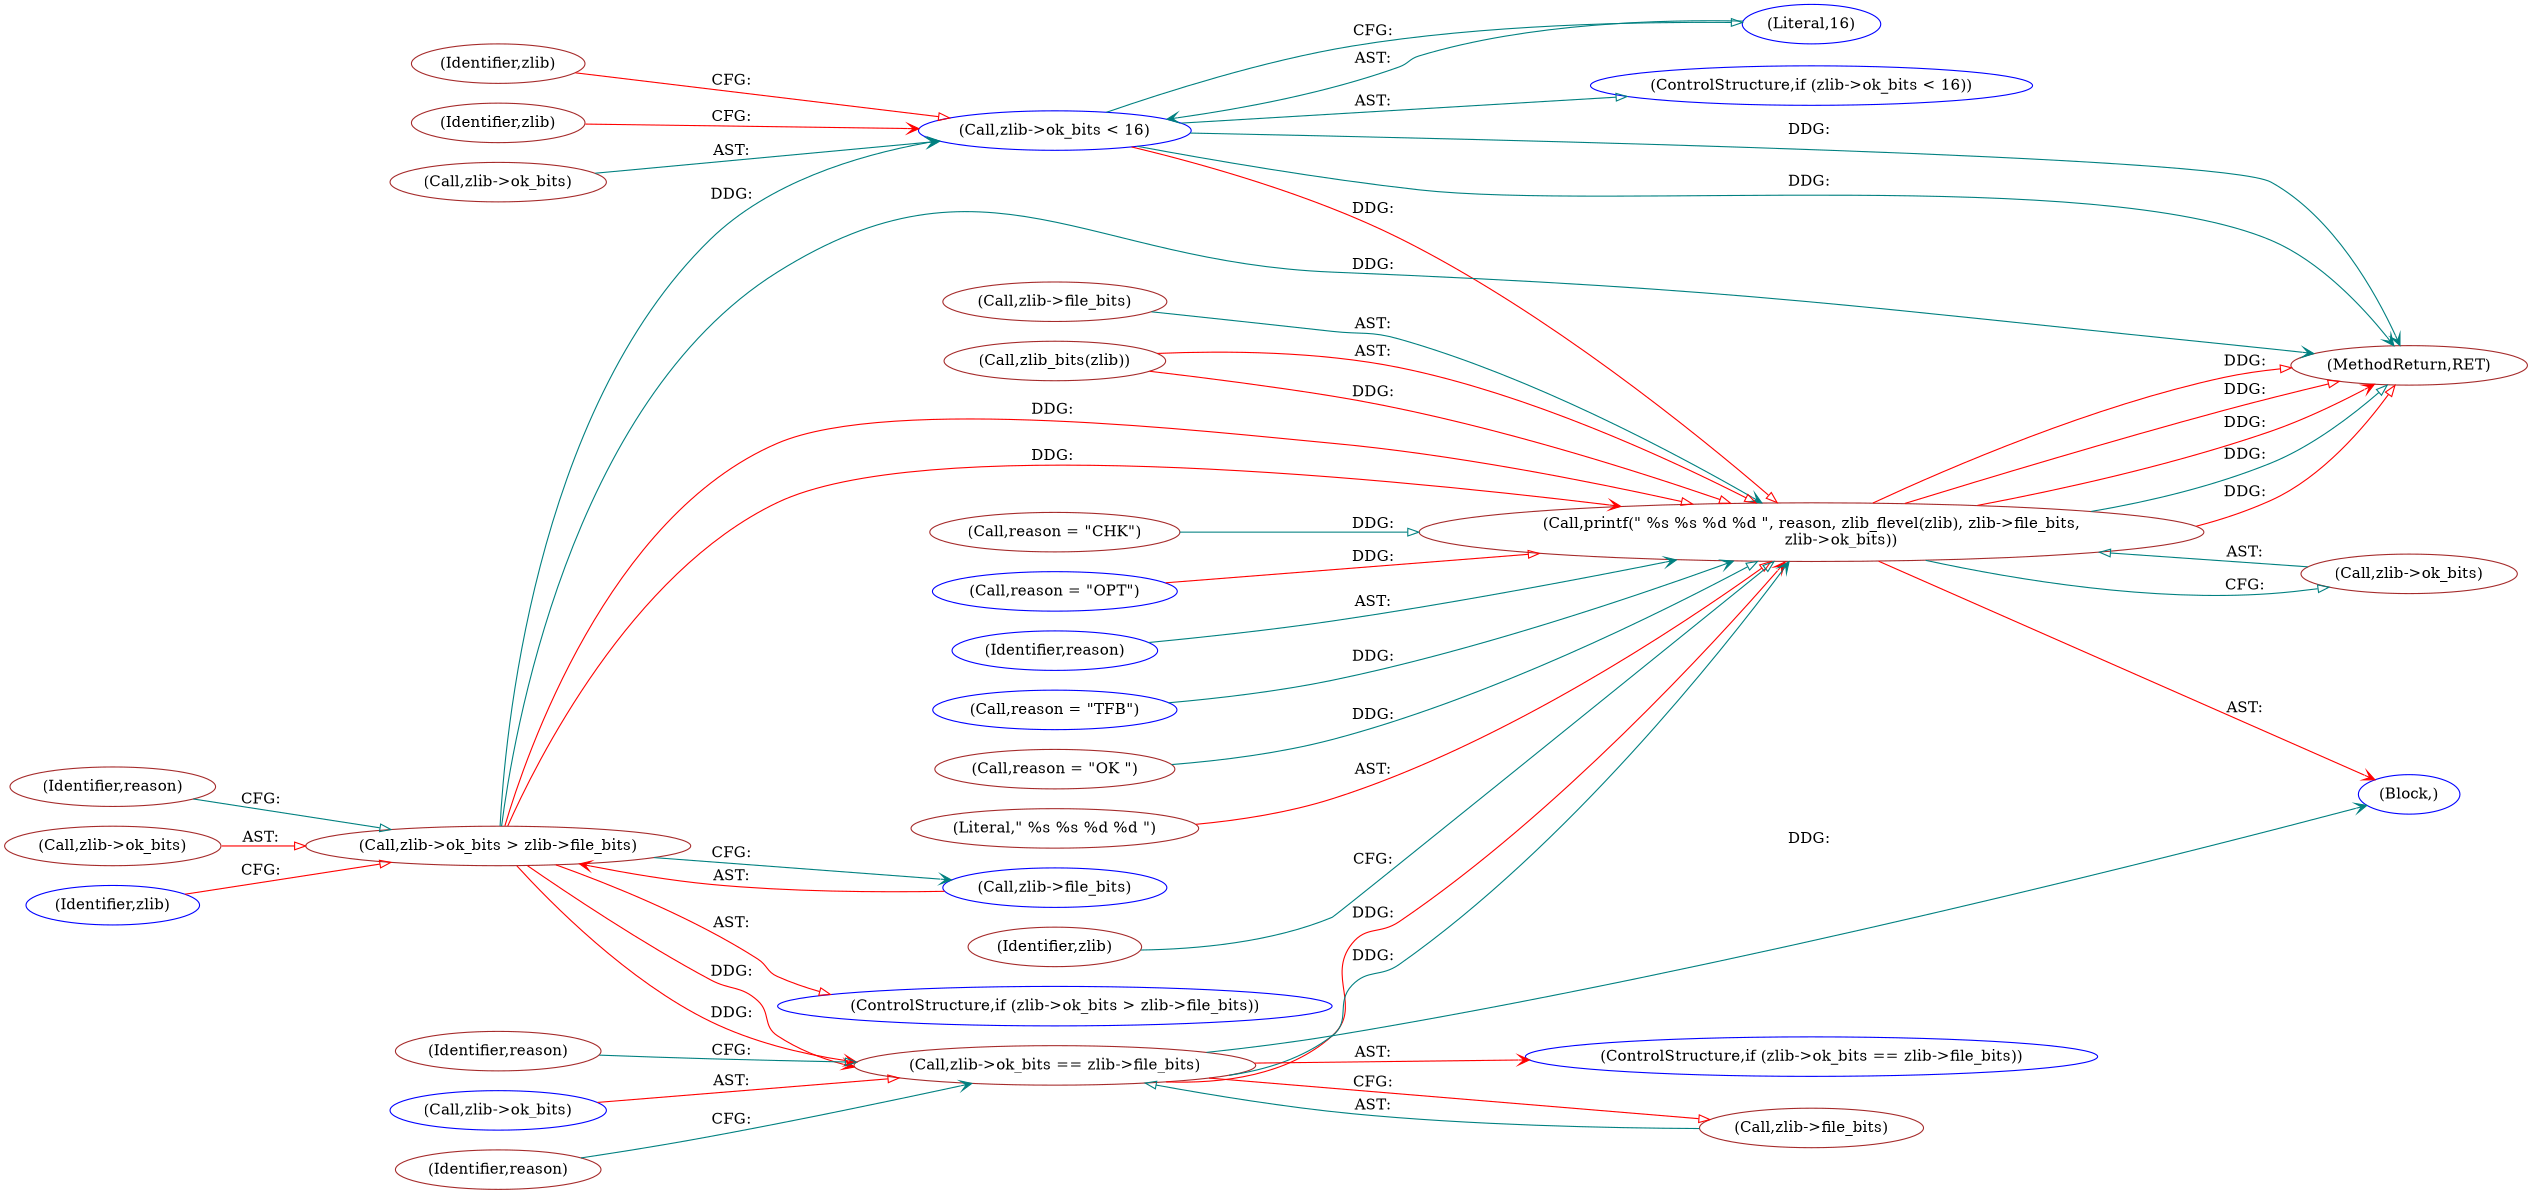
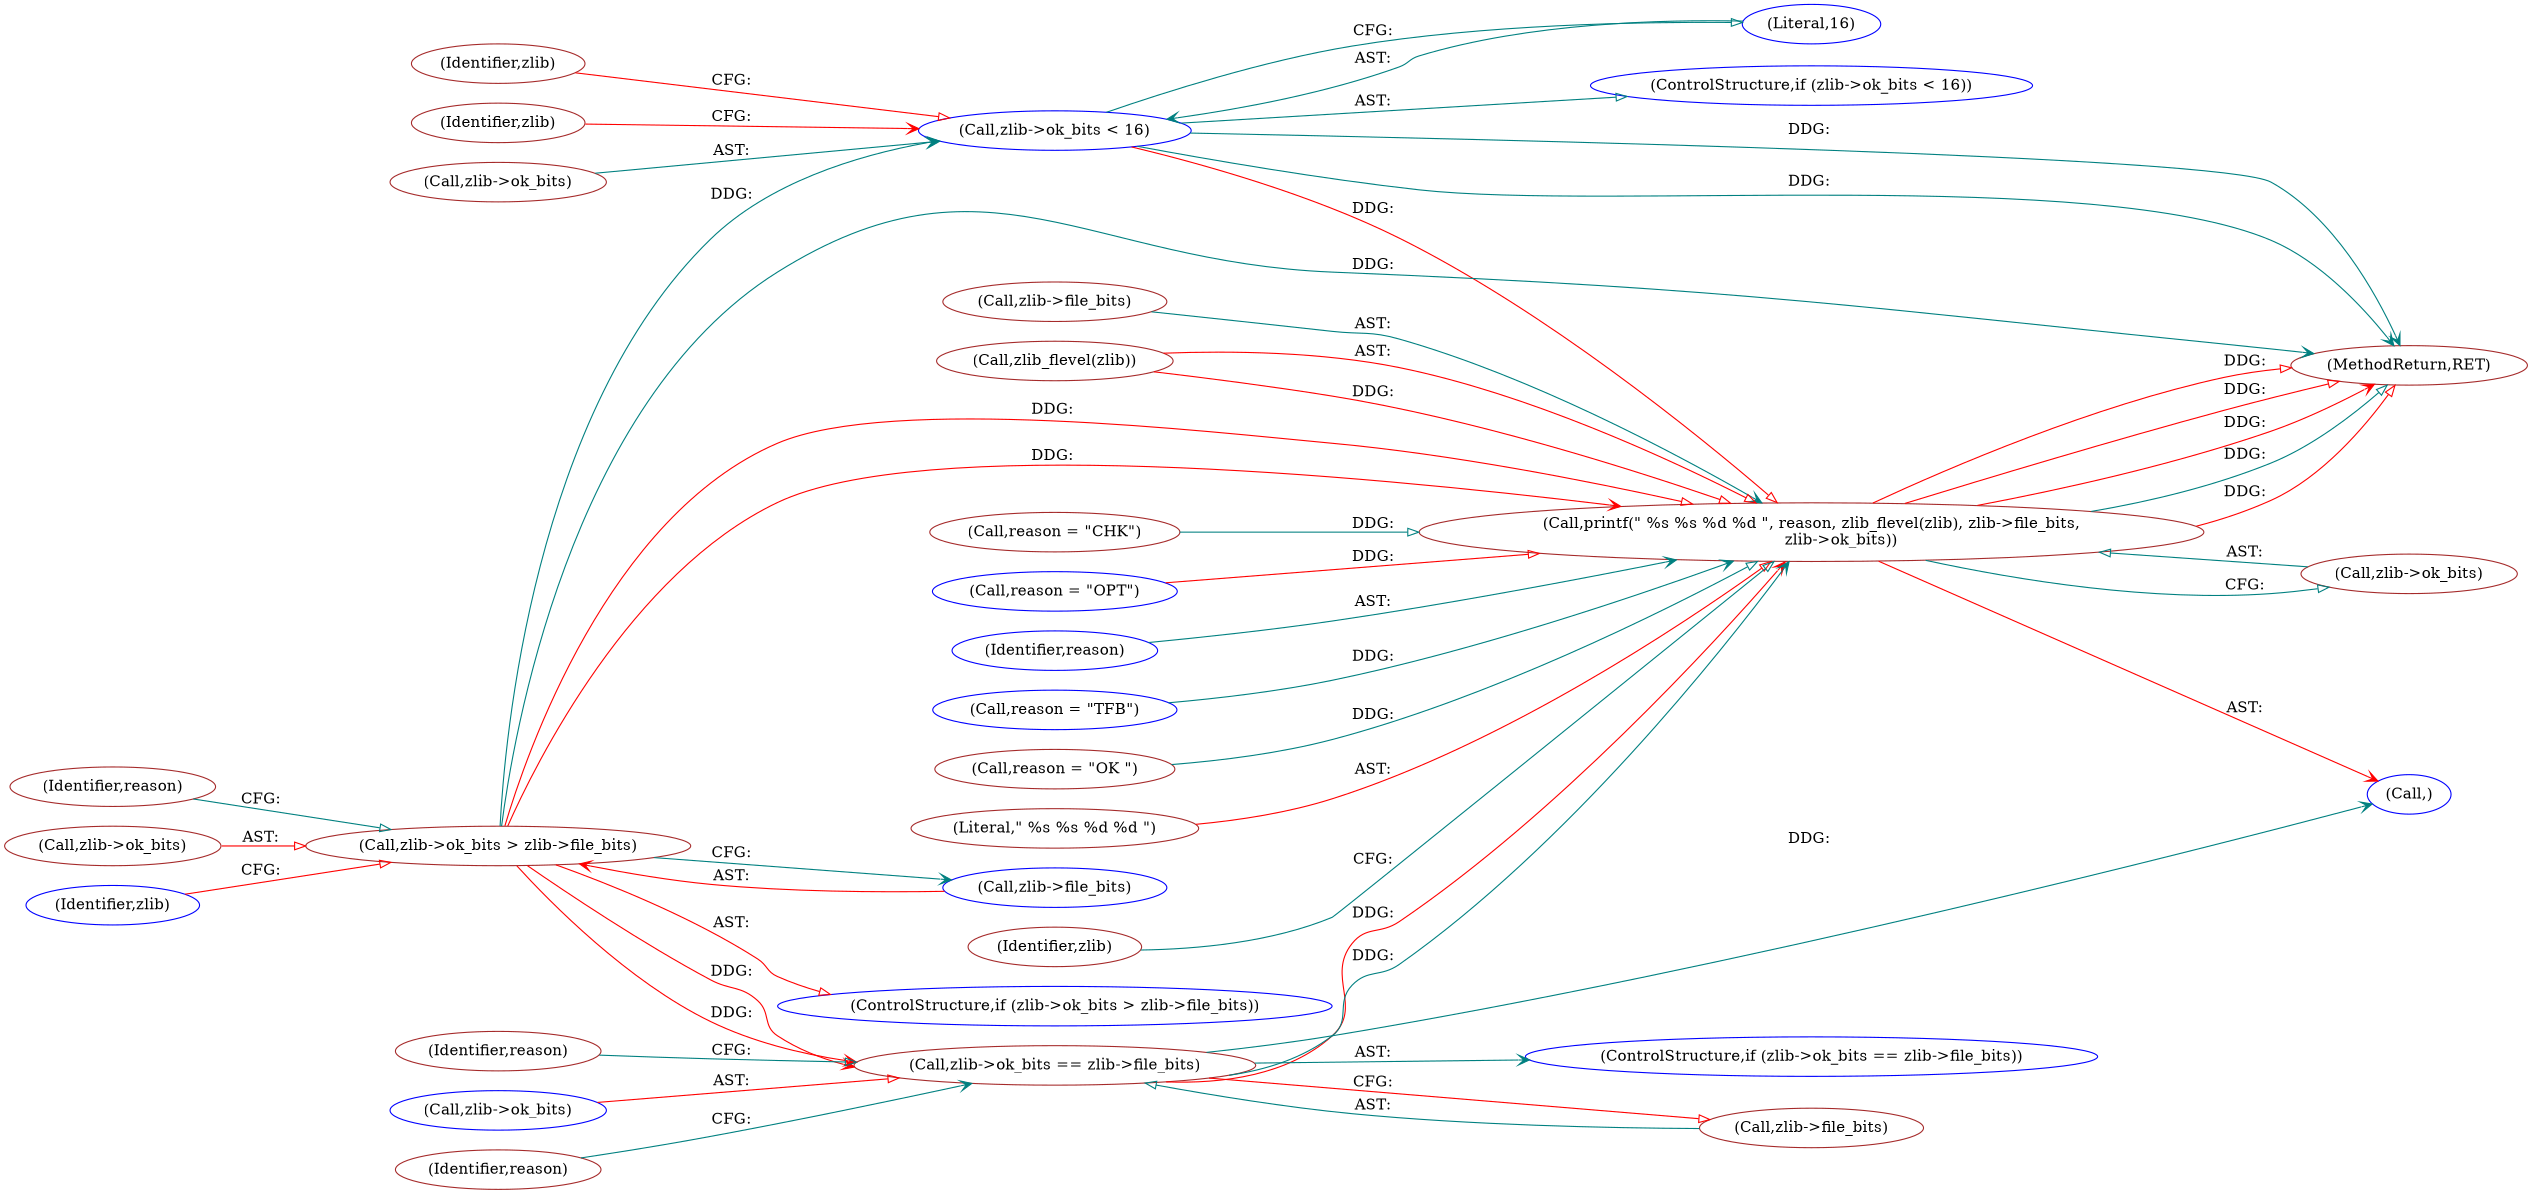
node "(Call,zlib_bits(zlib))": label "(Call,zlib_bits(zlib))" -> "(Call,zlib_flevel(zlib))"
node "(Block,)": label "(Block,)" -> "(Call,)"
edge "(Call,zlib->ok_bits == zlib->file_bits)" -> "(ControlStructure,if (zlib->ok_bits == zlib->file_bits))": color red -> teal
